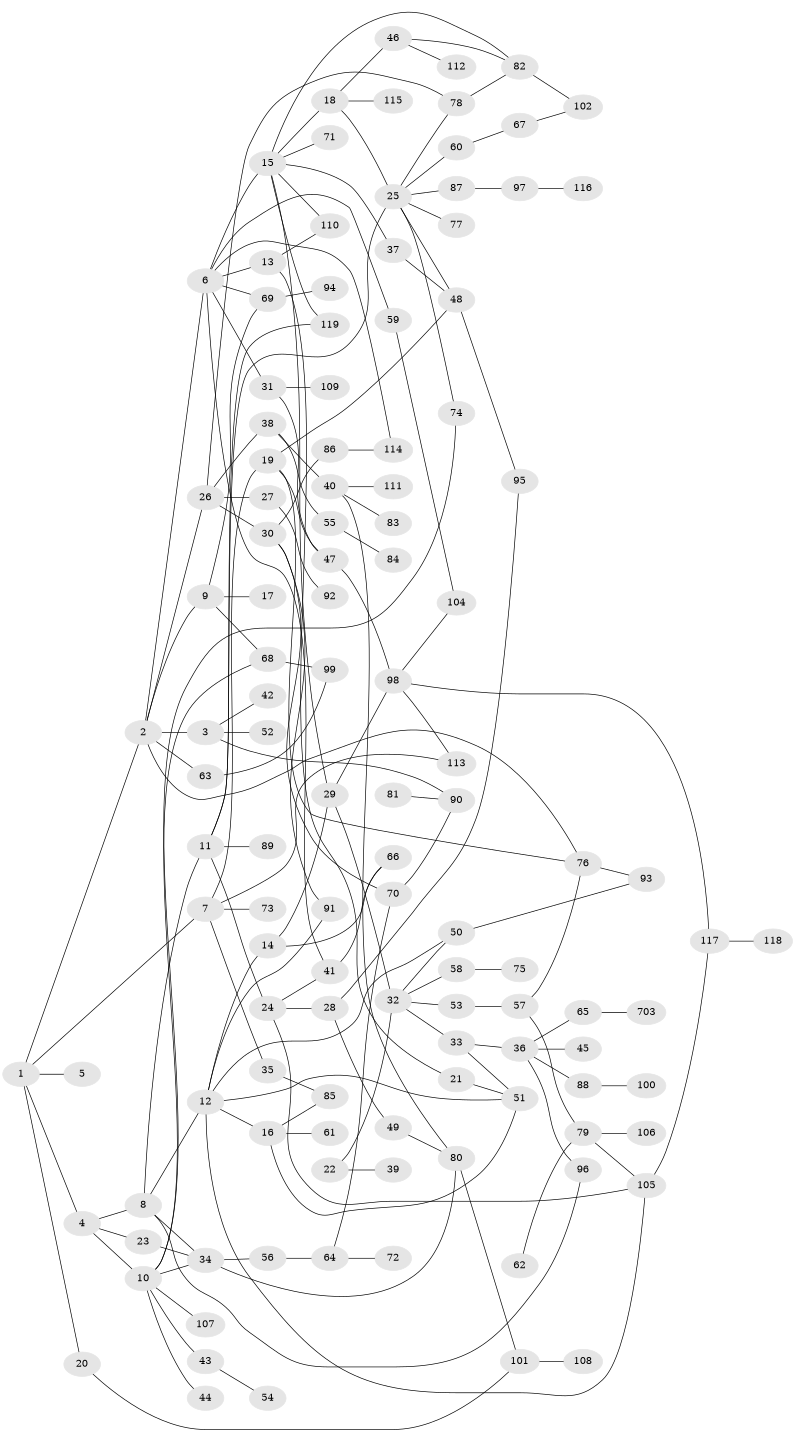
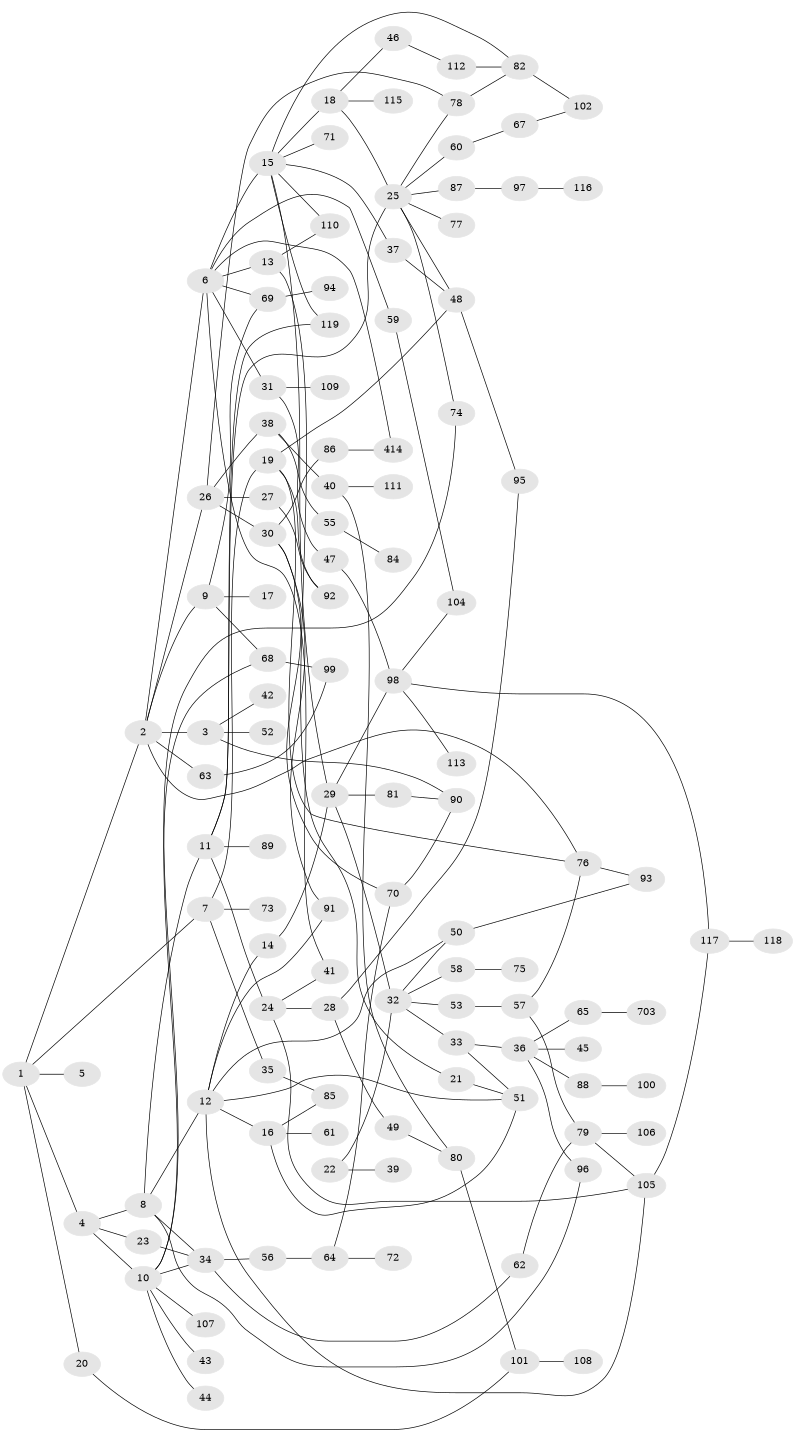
edge "46" -- "82": now "112" -- "82"
node "114": label "114" -> "414"
edge "19" -- "47": now "19" -- "92"
node "83": removed
edge "113" -- "7": removed
edge "29" -- "81": added
node "66": removed
edge "80" -- "34": now "62" -- "34"
node "54": removed
